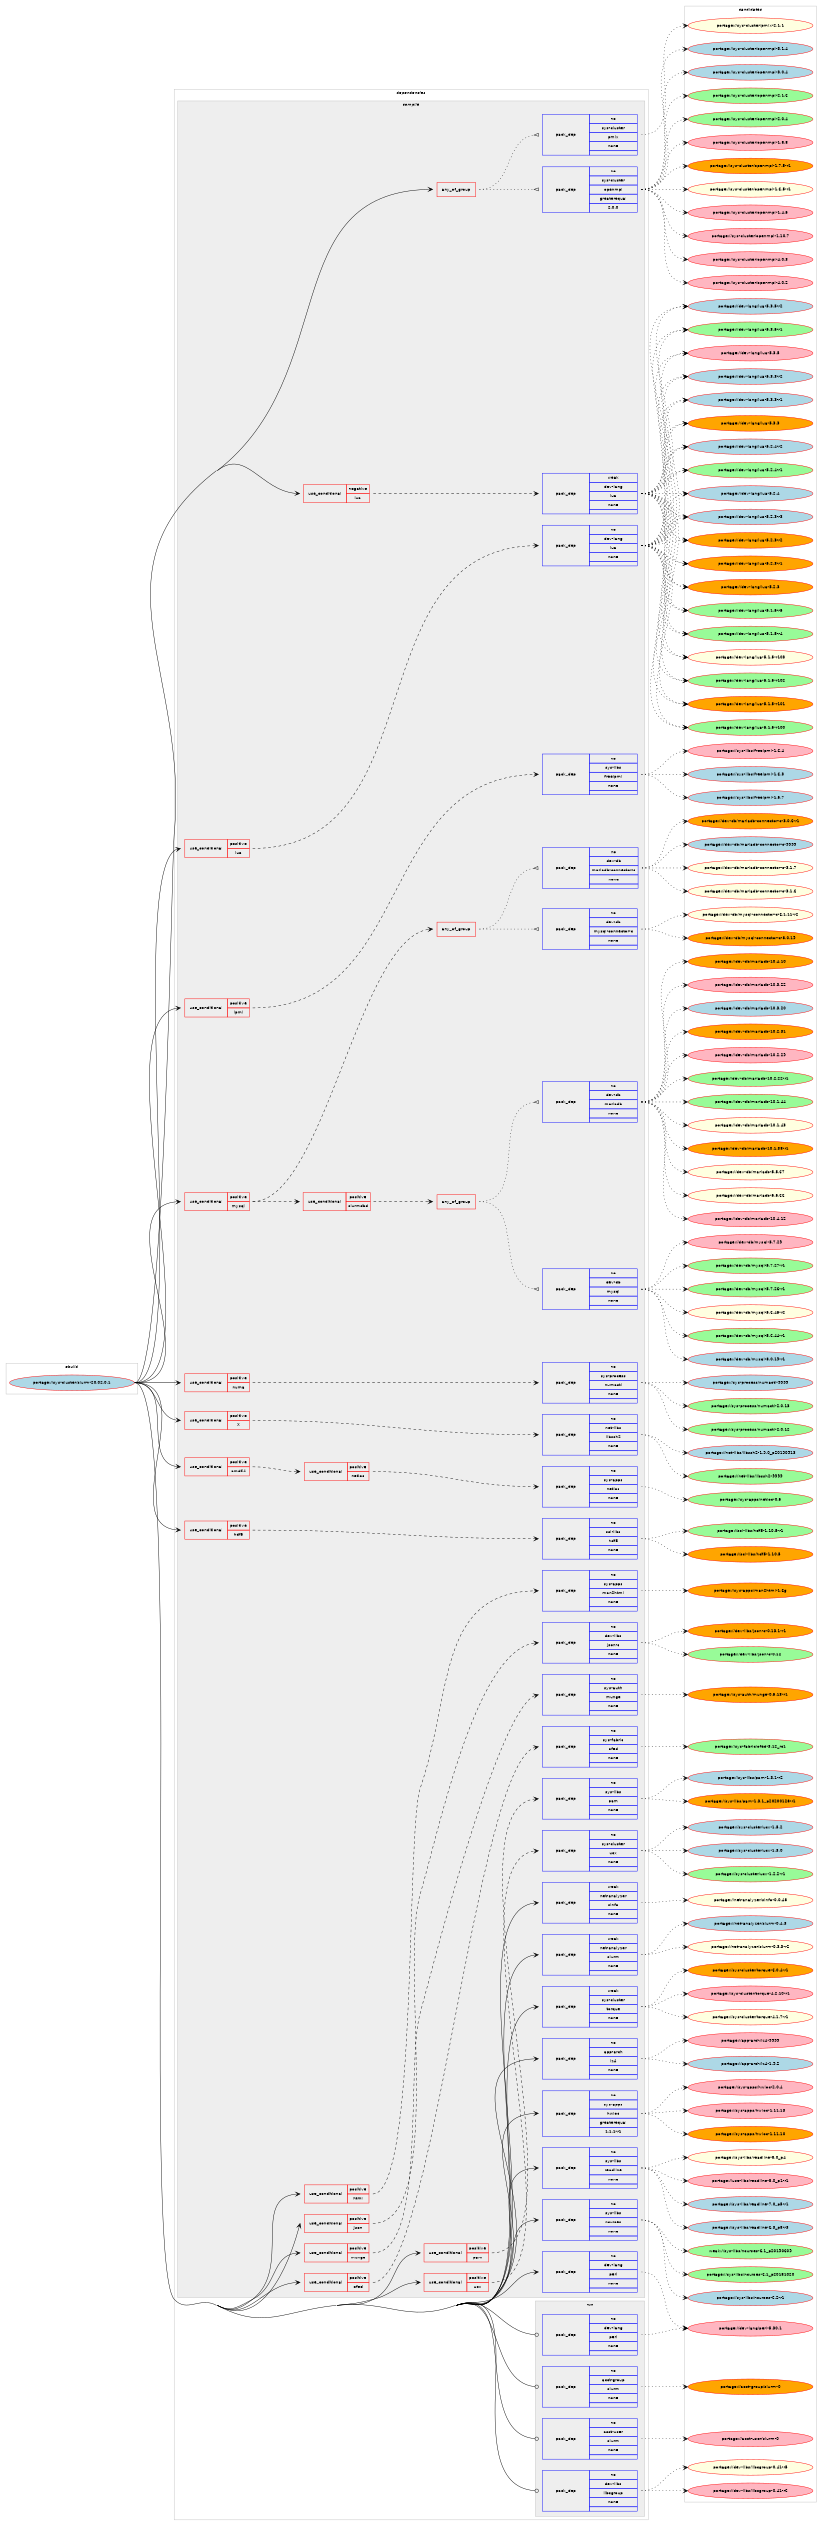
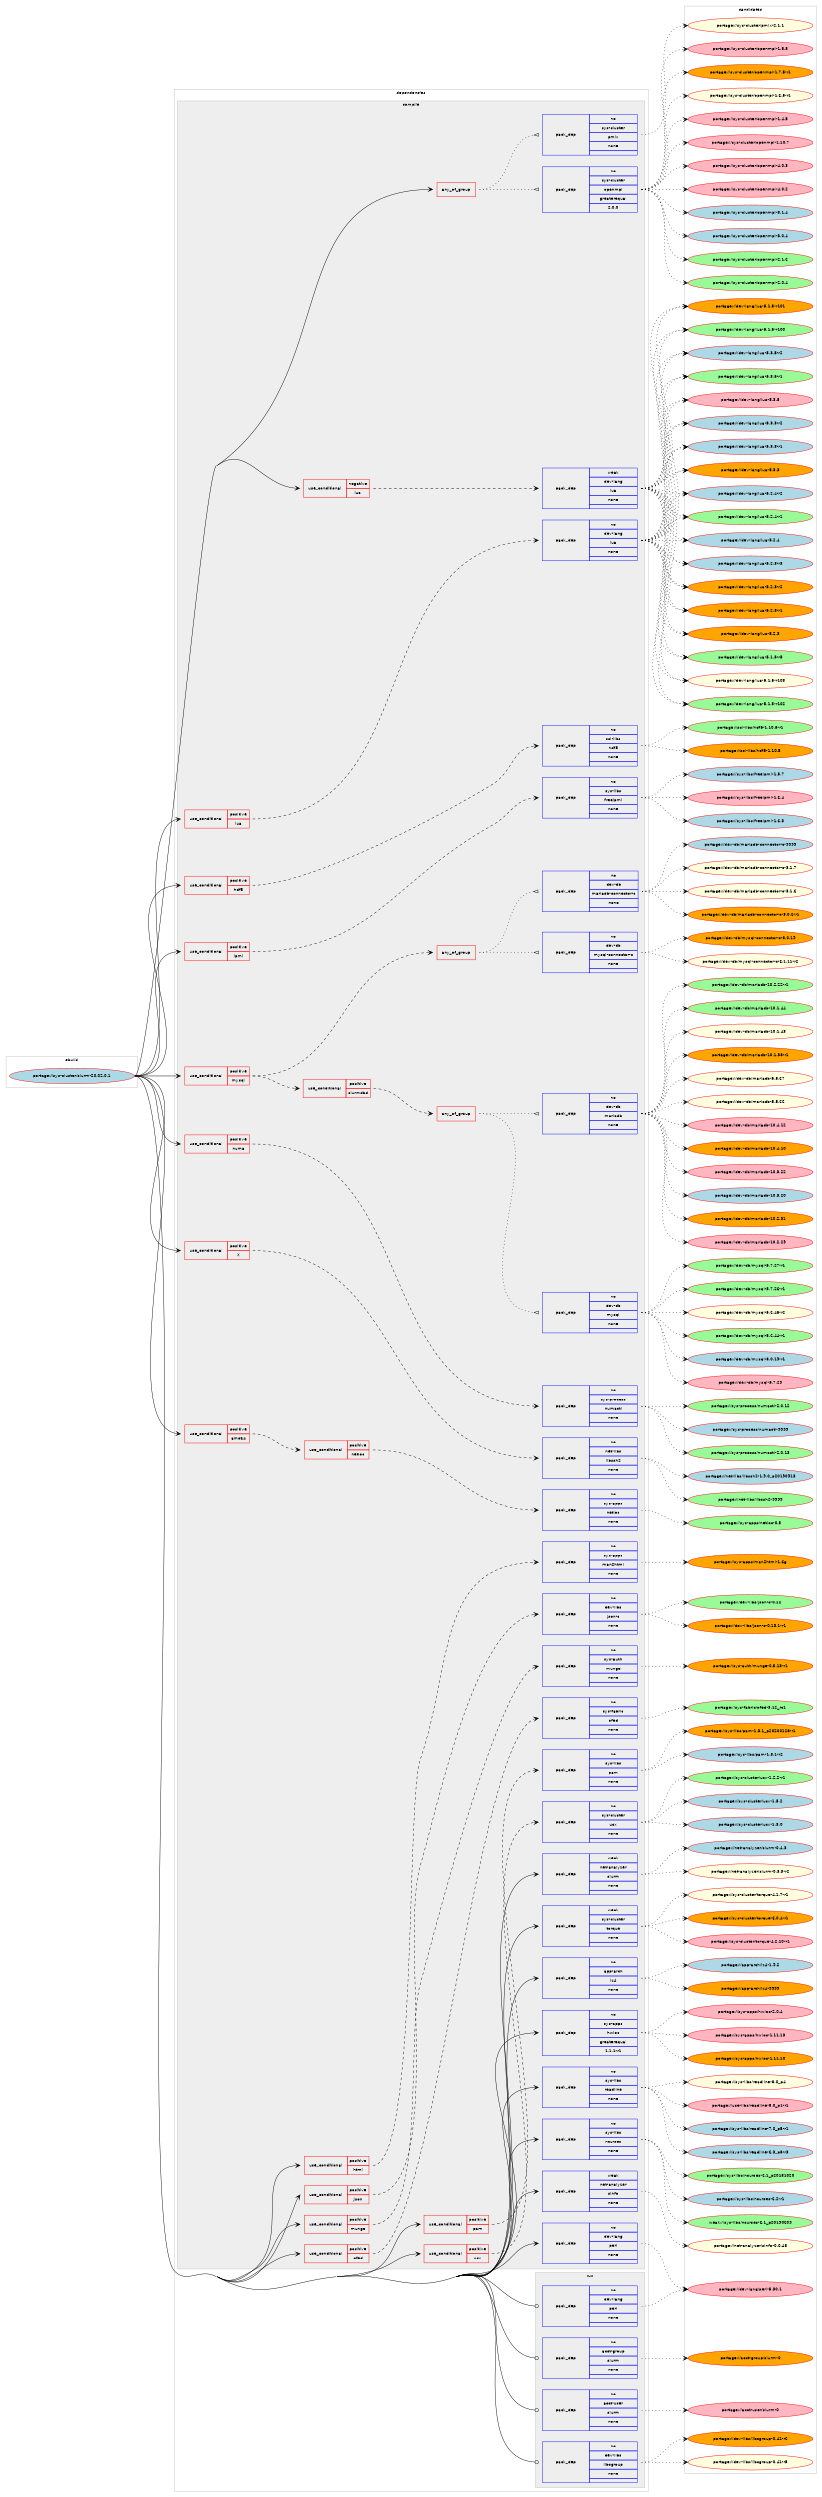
node "portage://dev-lang/lua-5.1.5-r4": removed
node "portage://app-arch/lz4-9999": fillcolor lightpink -> orange
node "portage://dev-libs/libcgroup-0.41-r6": fillcolor lightpink -> orange
